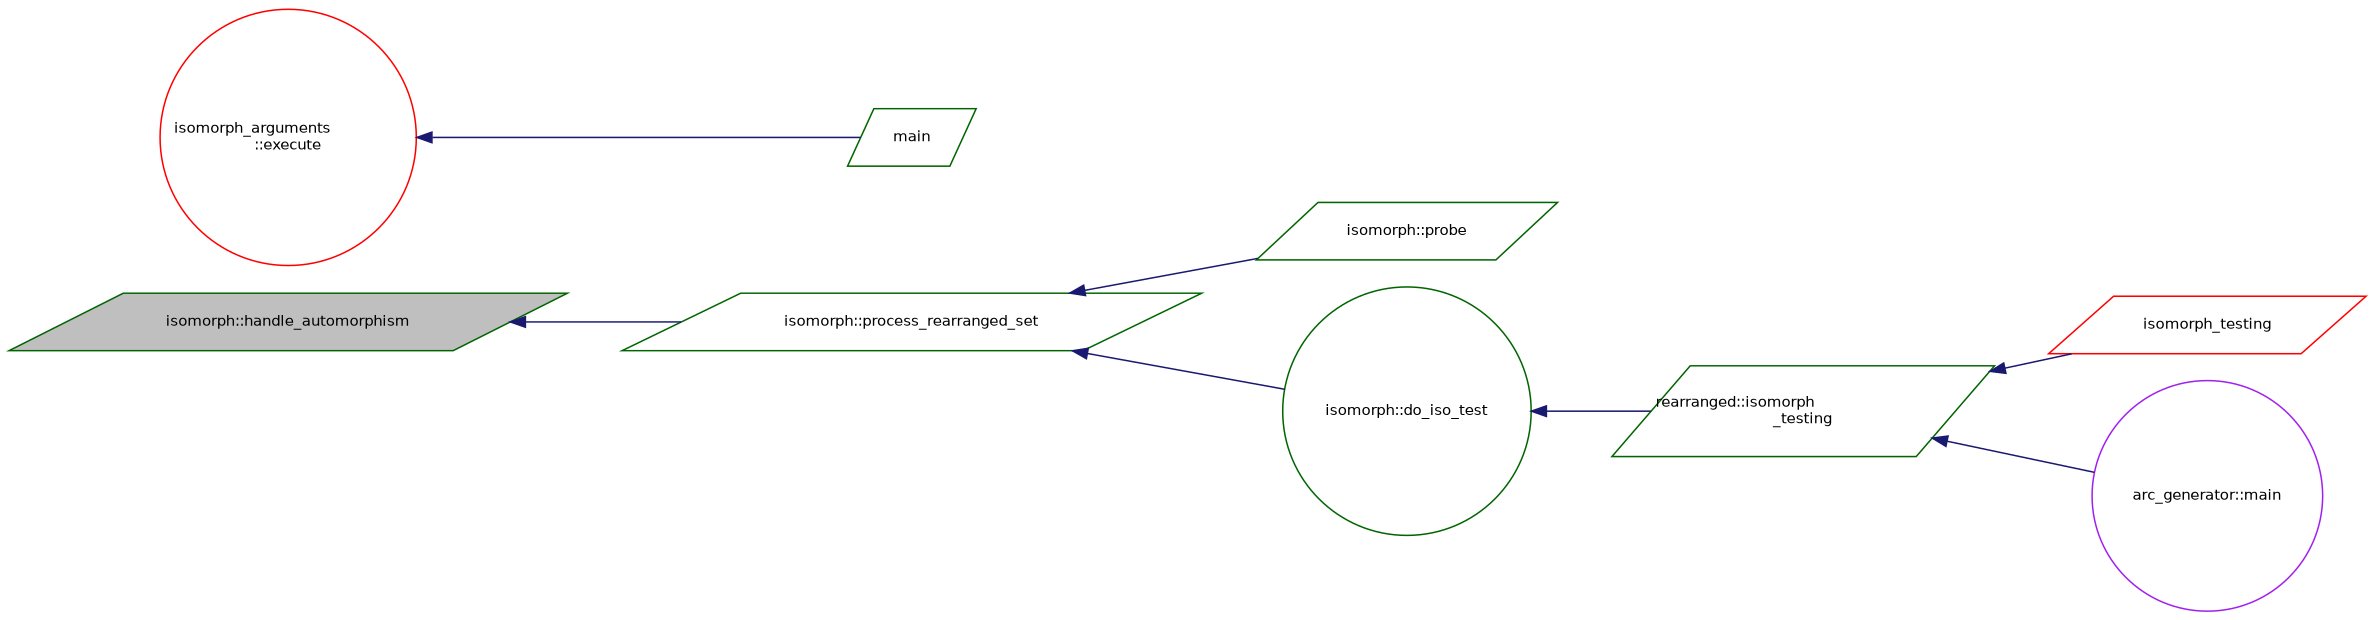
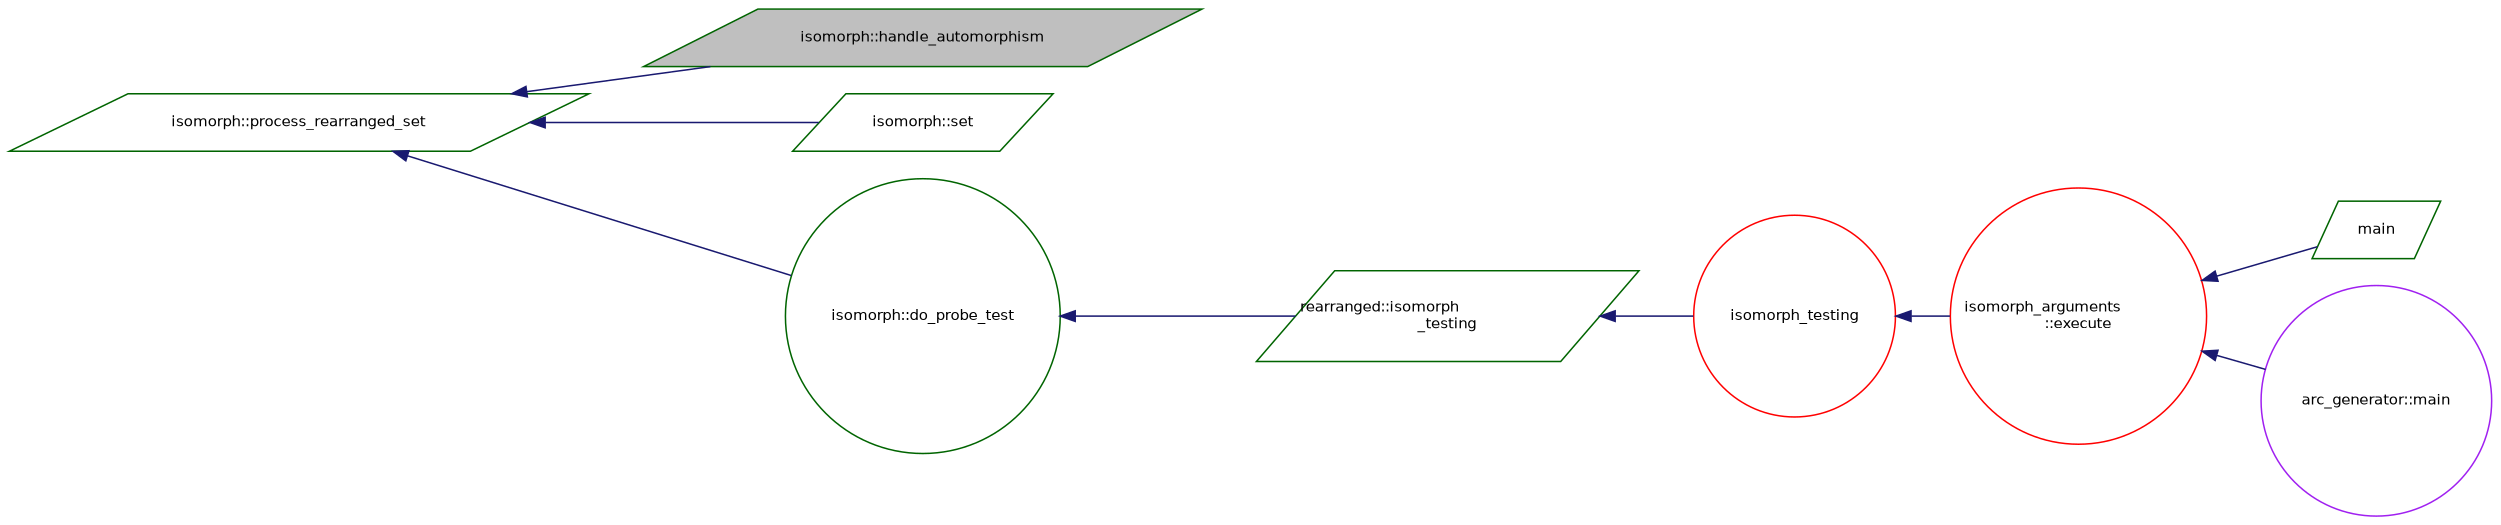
node "isomorph::probe": label "isomorph::probe" -> "isomorph::set"
edge "isomorph_arguments ::execute" -> "isomorph_testing": added
edge "isomorph::process_rearranged_set" -> "isomorph::handle_automorphism": reversed
node "isomorph_testing": shape parallelogram -> circle
node "isomorph::do_iso_test": label "isomorph::do_iso_test" -> "isomorph::do_probe_test"
edge "arc_generator::main" -> "rearranged::isomorph _testing": now "arc_generator::main" -> "isomorph_arguments ::execute"
